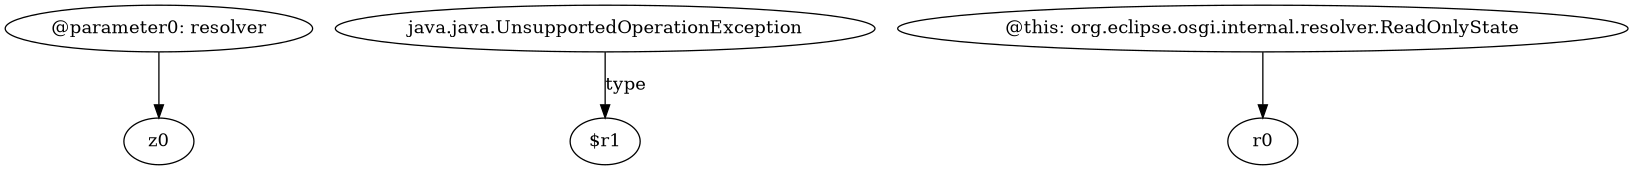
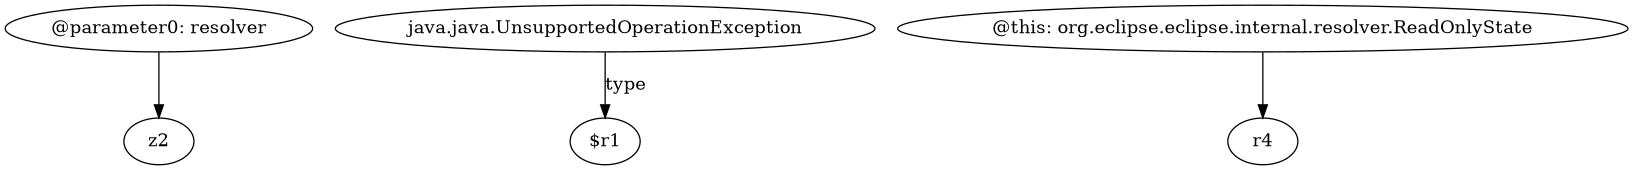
node "@this: org.eclipse.osgi.internal.resolver.ReadOnlyState": label "@this: org.eclipse.osgi.internal.resolver.ReadOnlyState" -> "@this: org.eclipse.eclipse.internal.resolver.ReadOnlyState"
node "z0": label "z0" -> "z2"
node "r0": label "r0" -> "r4"
